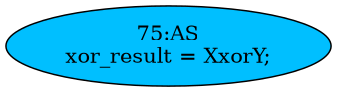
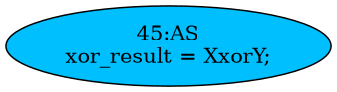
node "75:AS xor_result = XxorY;": label "75:AS xor_result = XxorY;" -> "45:AS xor_result = XxorY;"
